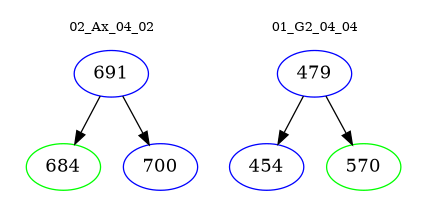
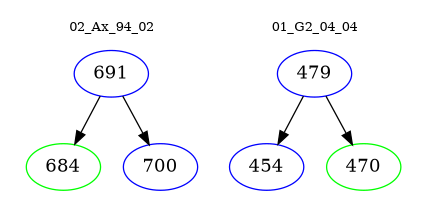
cluster "02_Ax_04_02": label "02_Ax_04_02" -> "02_Ax_94_02"
node "570": label "570" -> "470"
